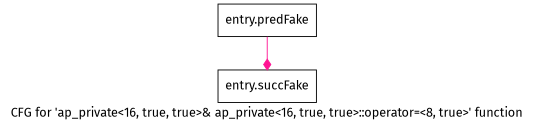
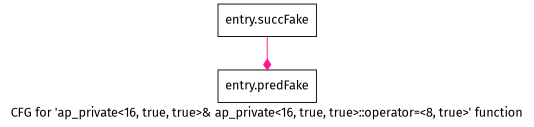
edge "entry.predFake" -> "entry.succFake": reversed
